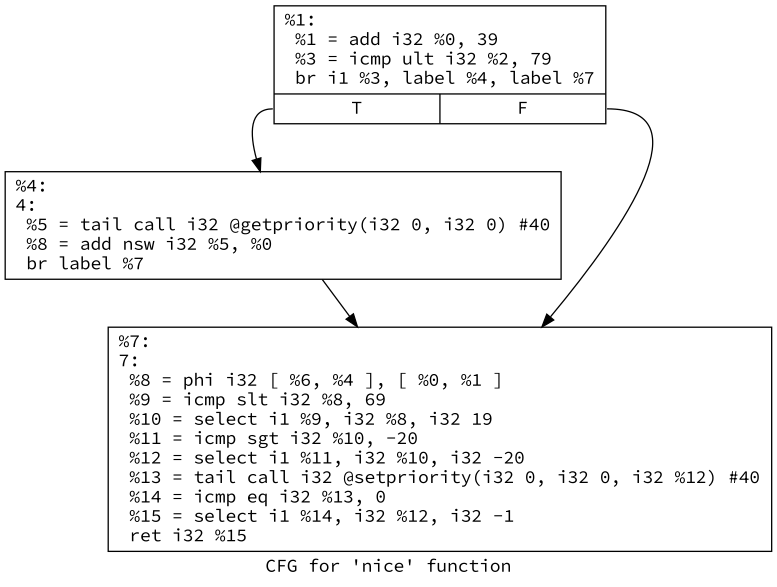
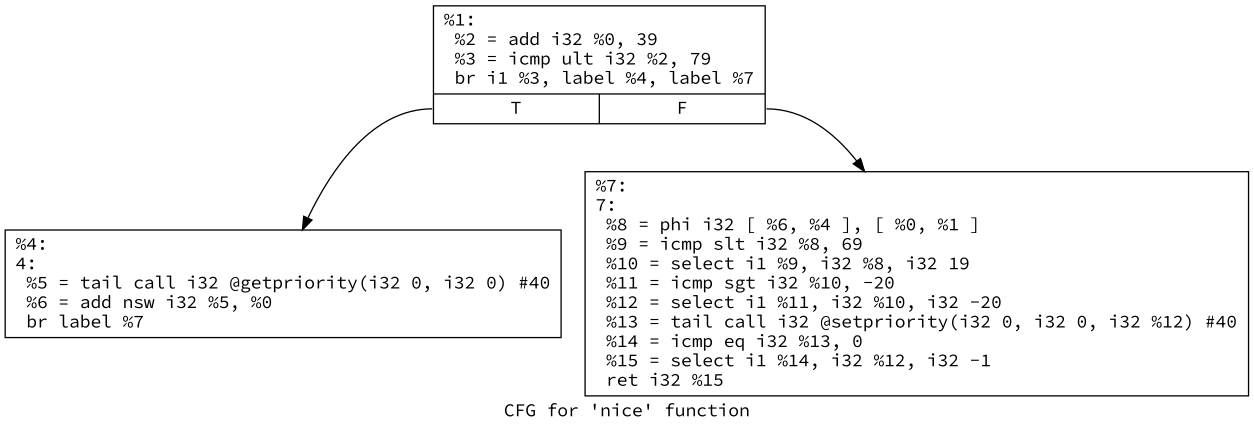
node "%1:": text "%1 = add i32 %0, 39" -> "%2 = add i32 %0, 39"
node "%4:": text "%8 = add nsw i32 %5, %0" -> "%6 = add nsw i32 %5, %0"
edge "%4:" -> "%7:": removed
